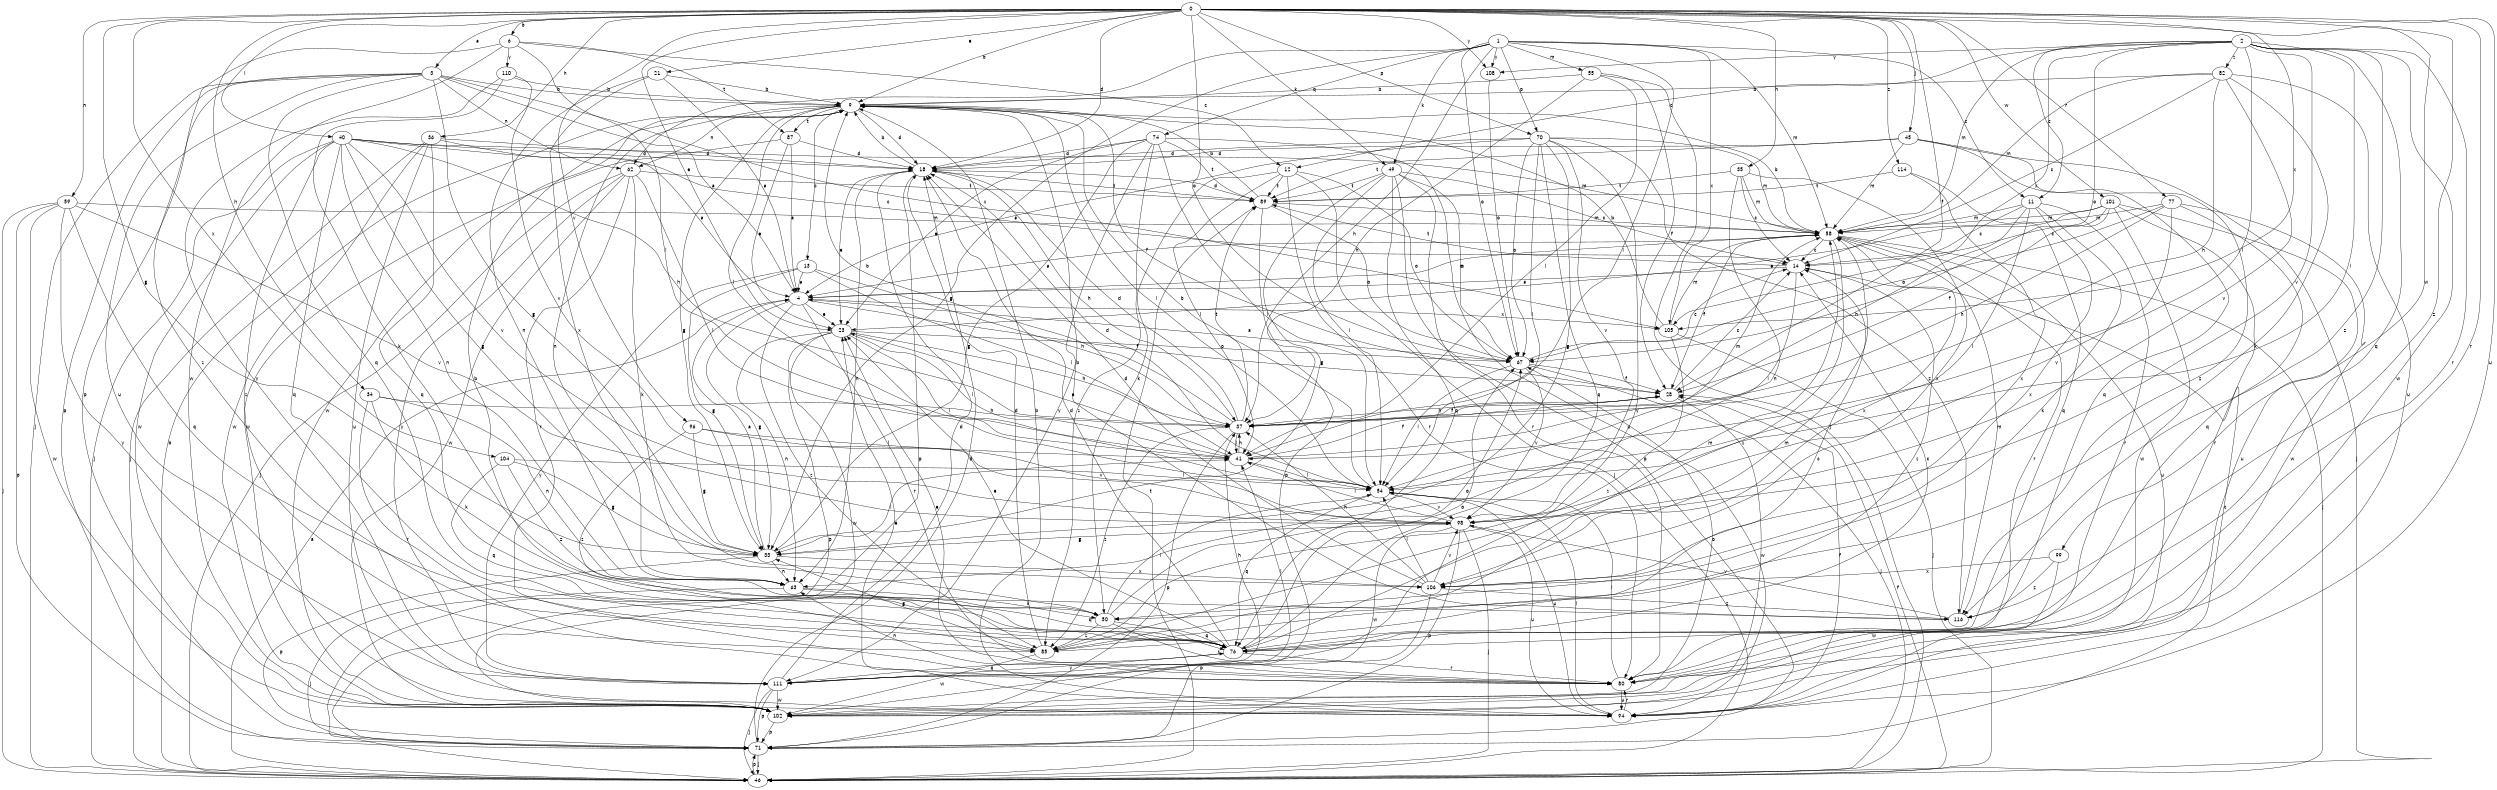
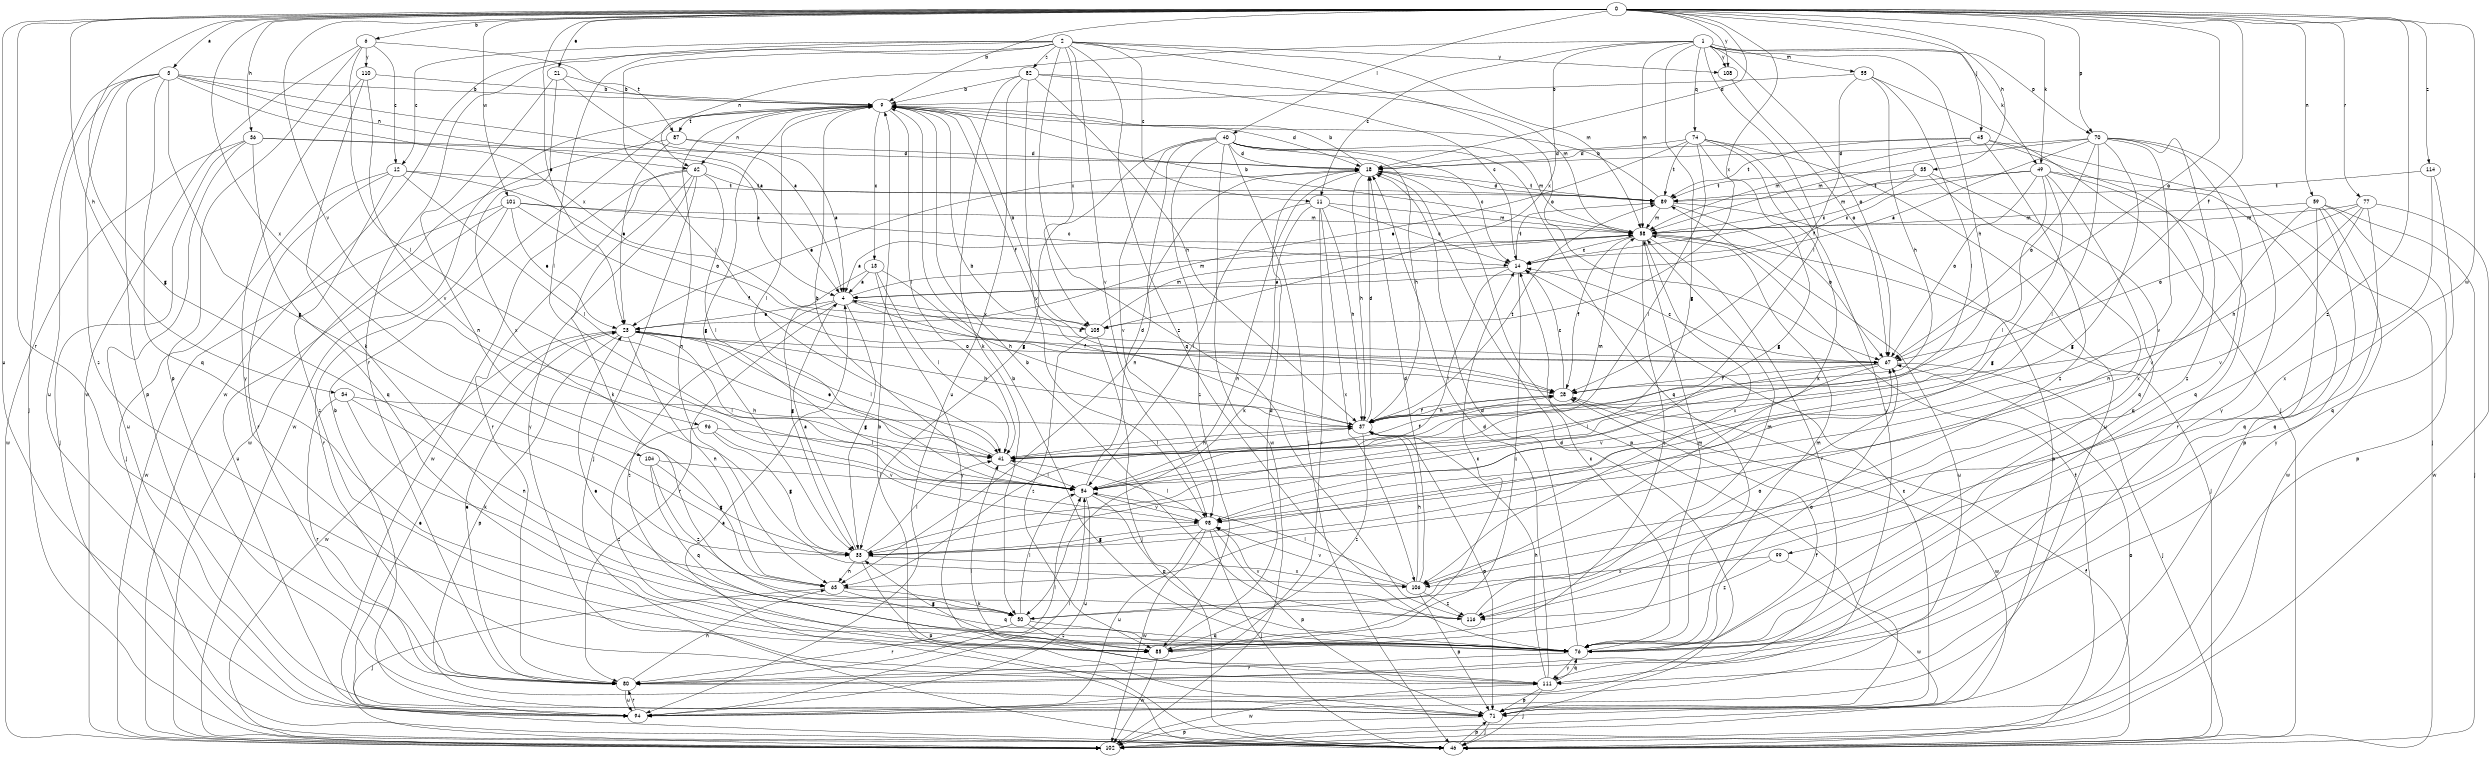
edge "102" -> "71": reversed
